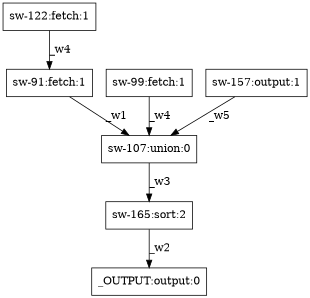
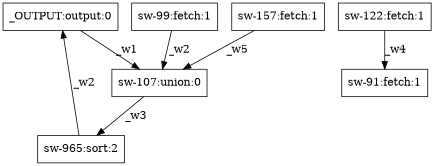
node "sw-157:output:1": label "sw-157:output:1" -> "sw-157:fetch:1"
edge "sw-91:fetch:1" -> "sw-107:union:0": now "_OUTPUT:output:0" -> "sw-107:union:0"
edge "sw-99:fetch:1" -> "sw-107:union:0": label "_w4" -> "_w2"
node "sw-165:sort:2": label "sw-165:sort:2" -> "sw-965:sort:2"
